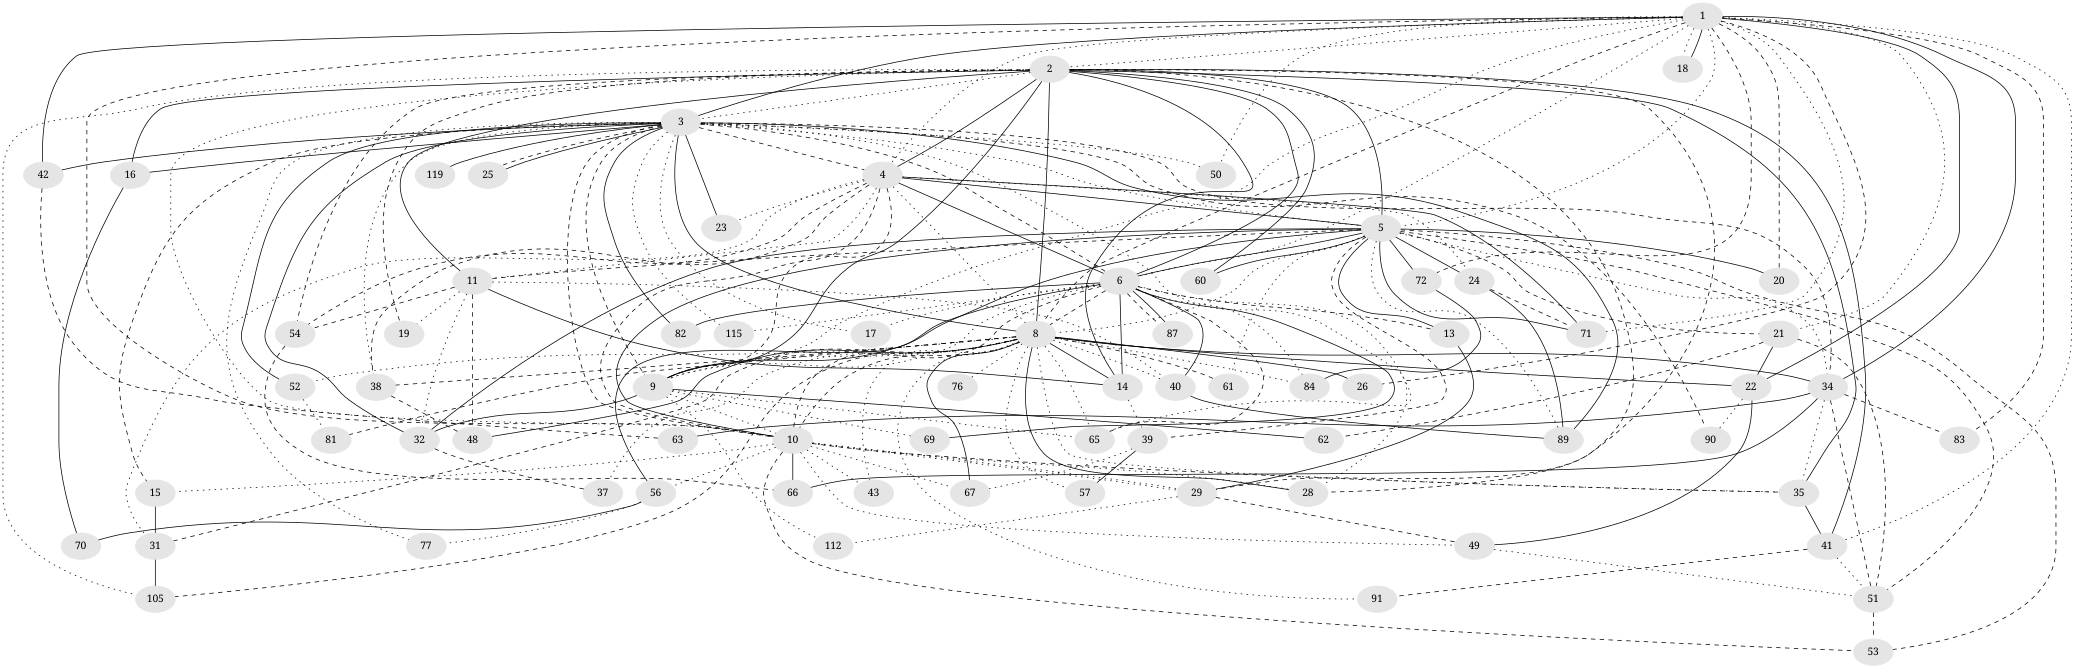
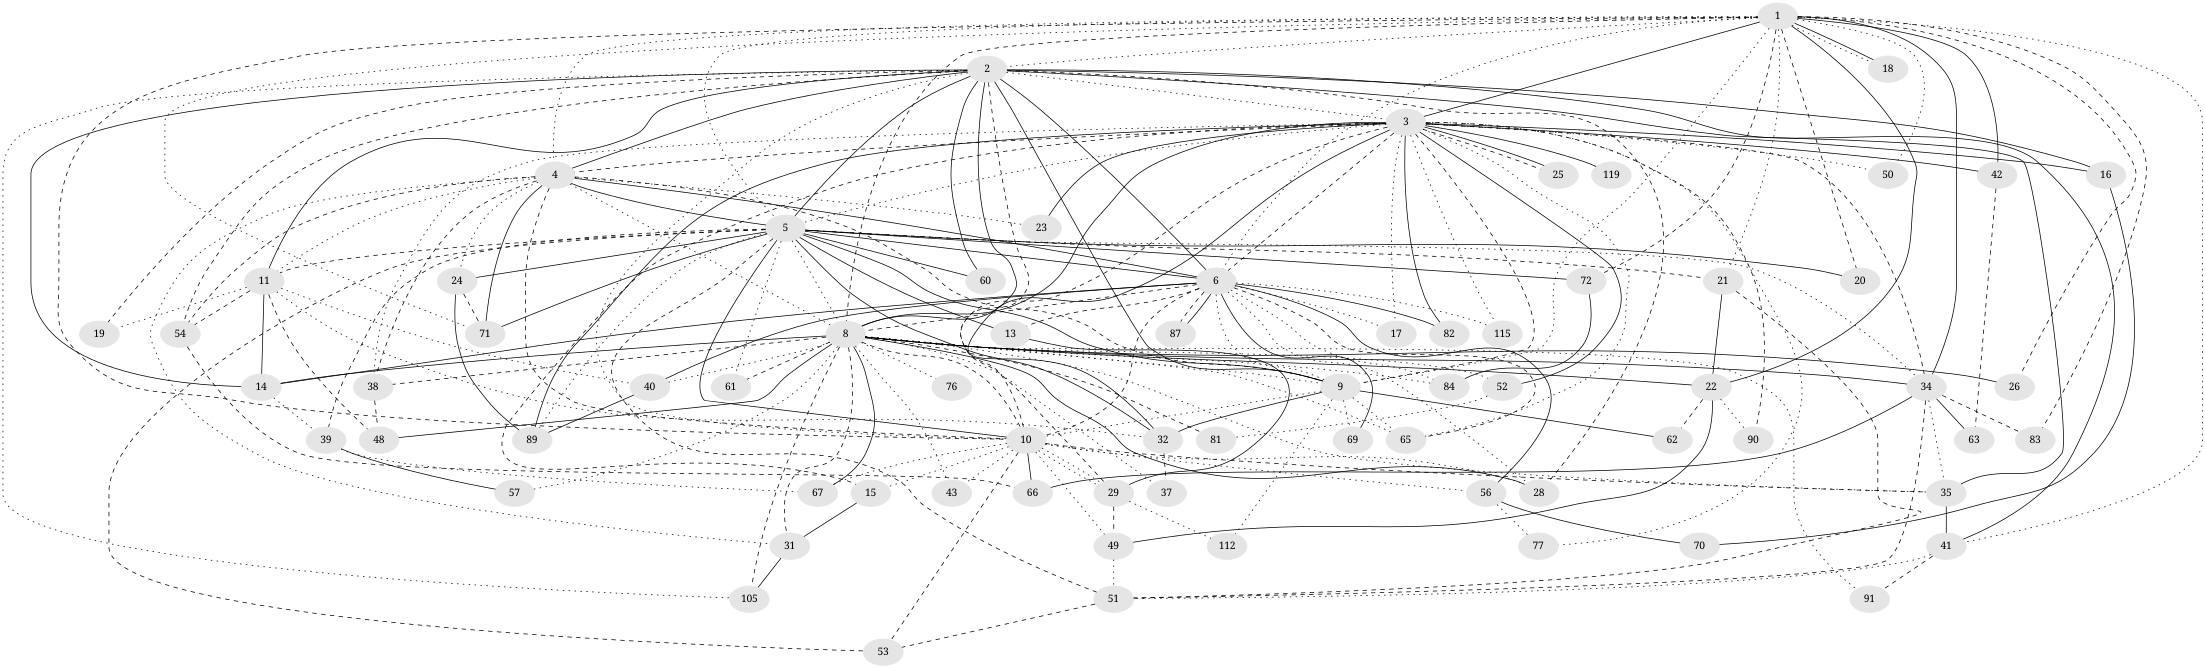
edge "21" -- "62": now "22" -- "62"
